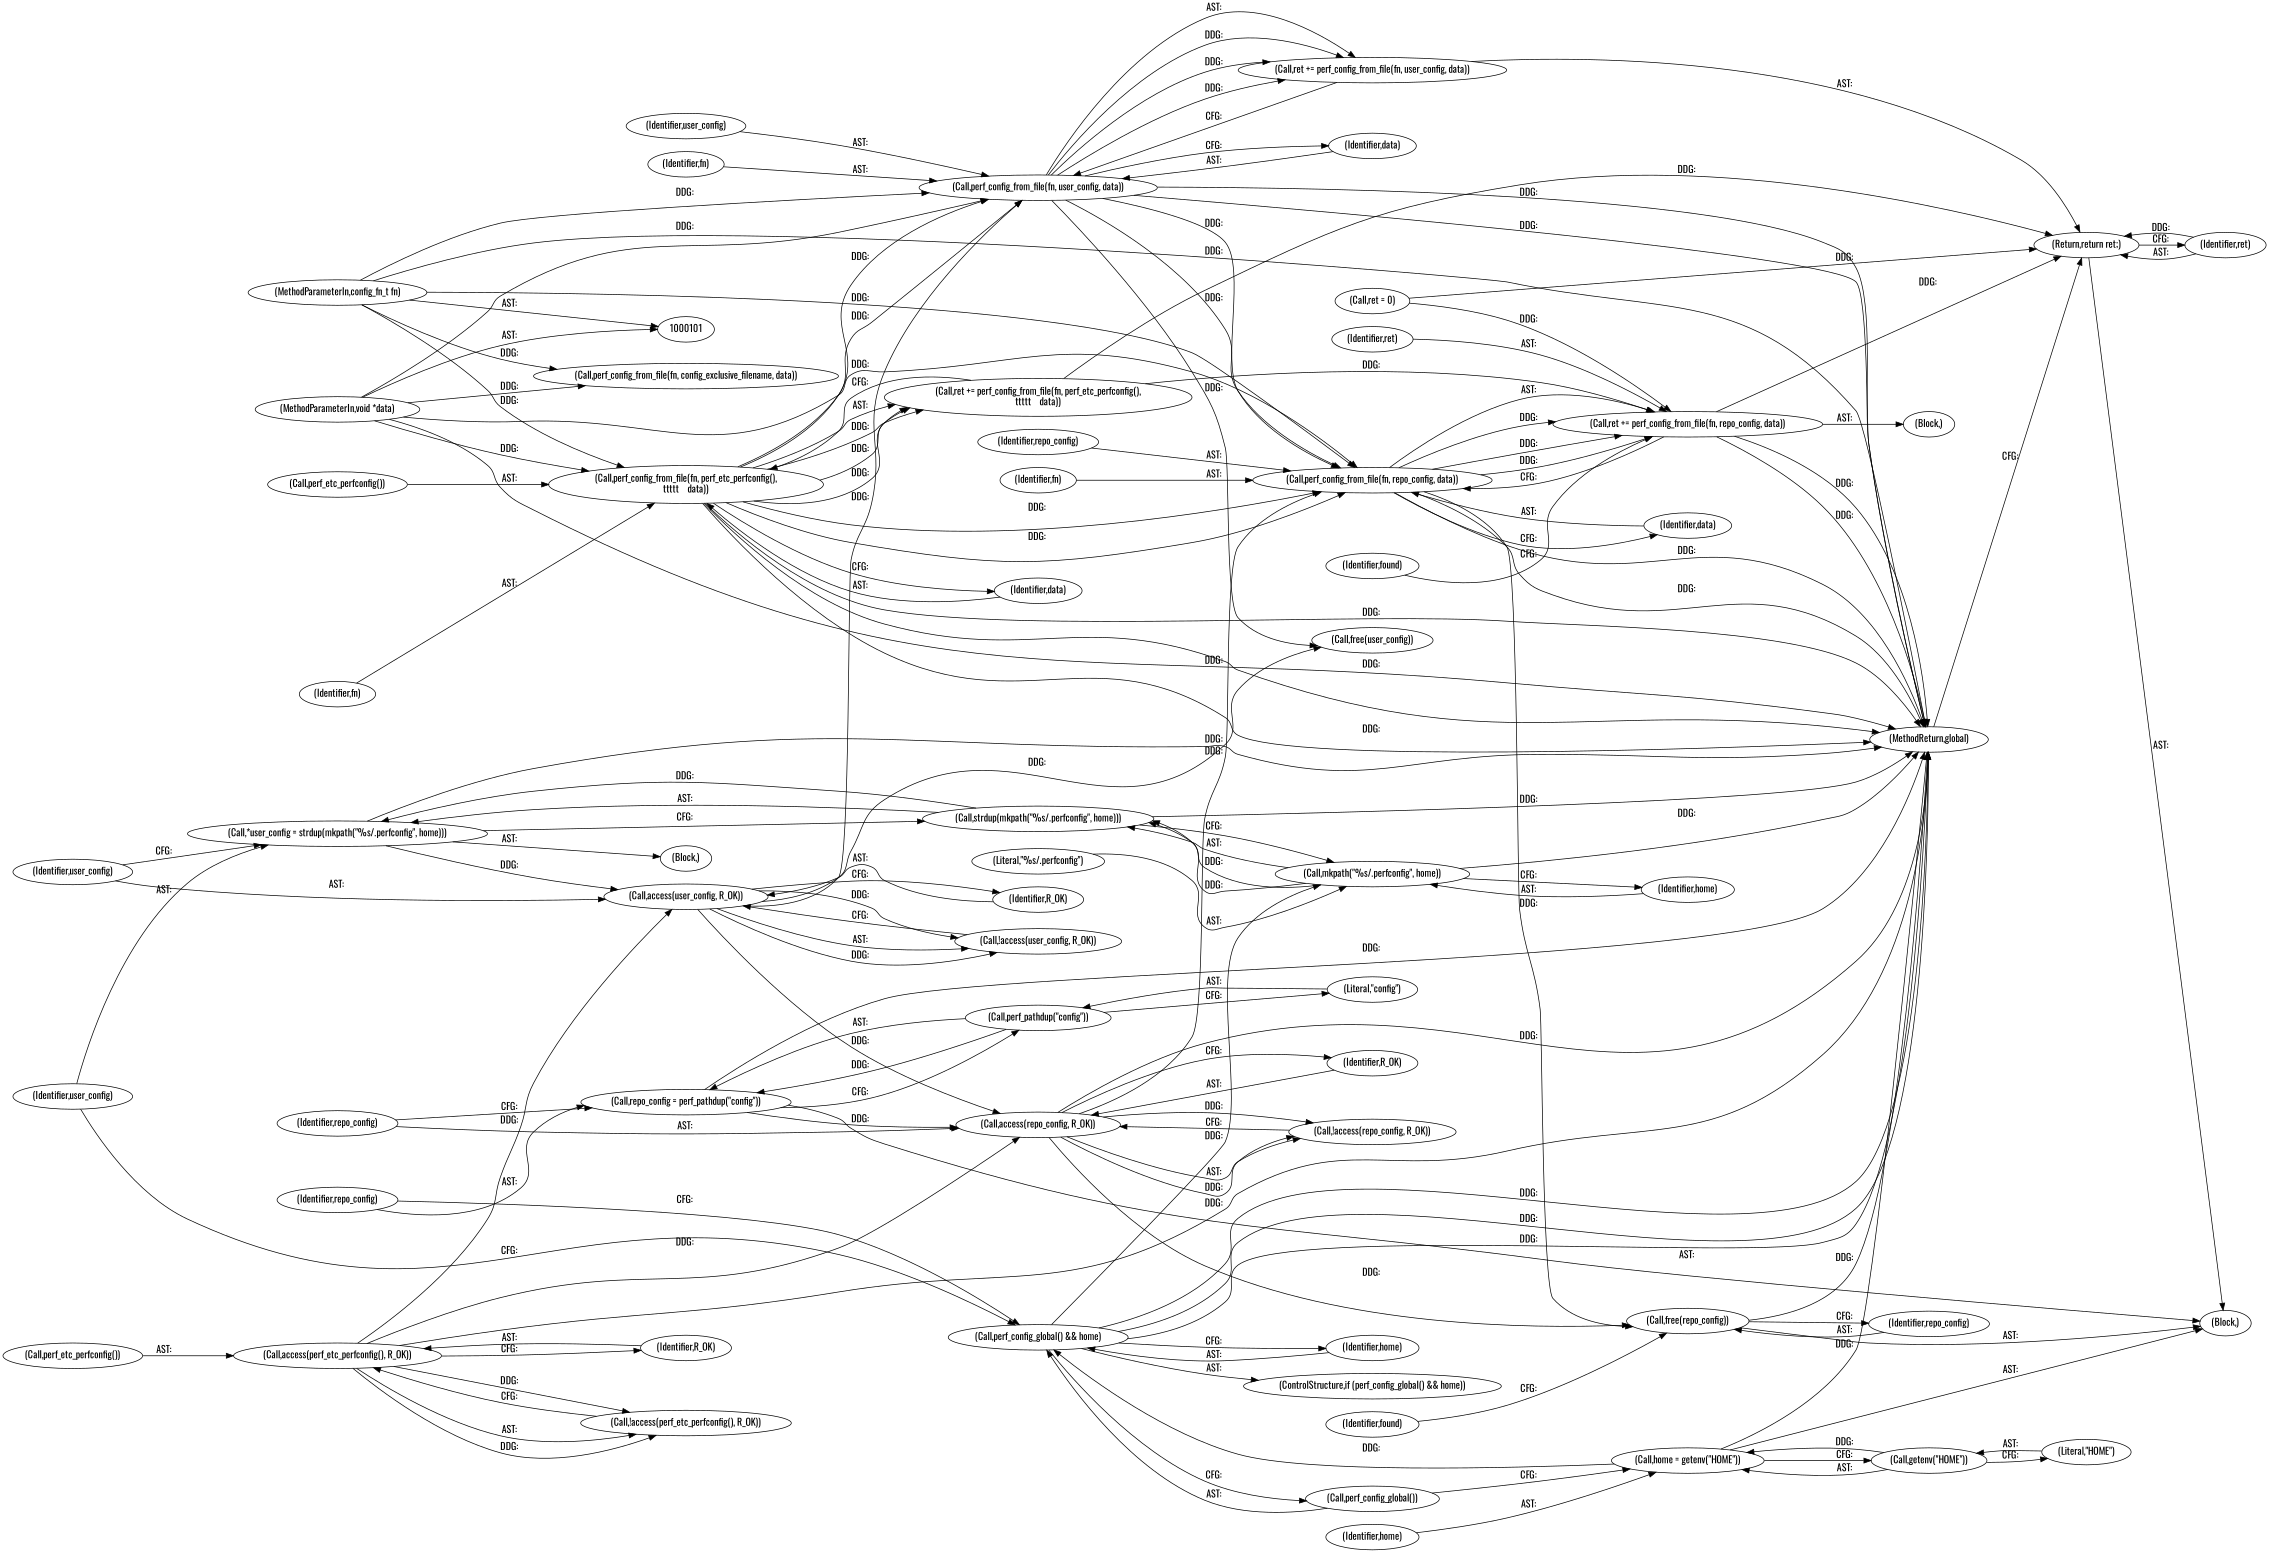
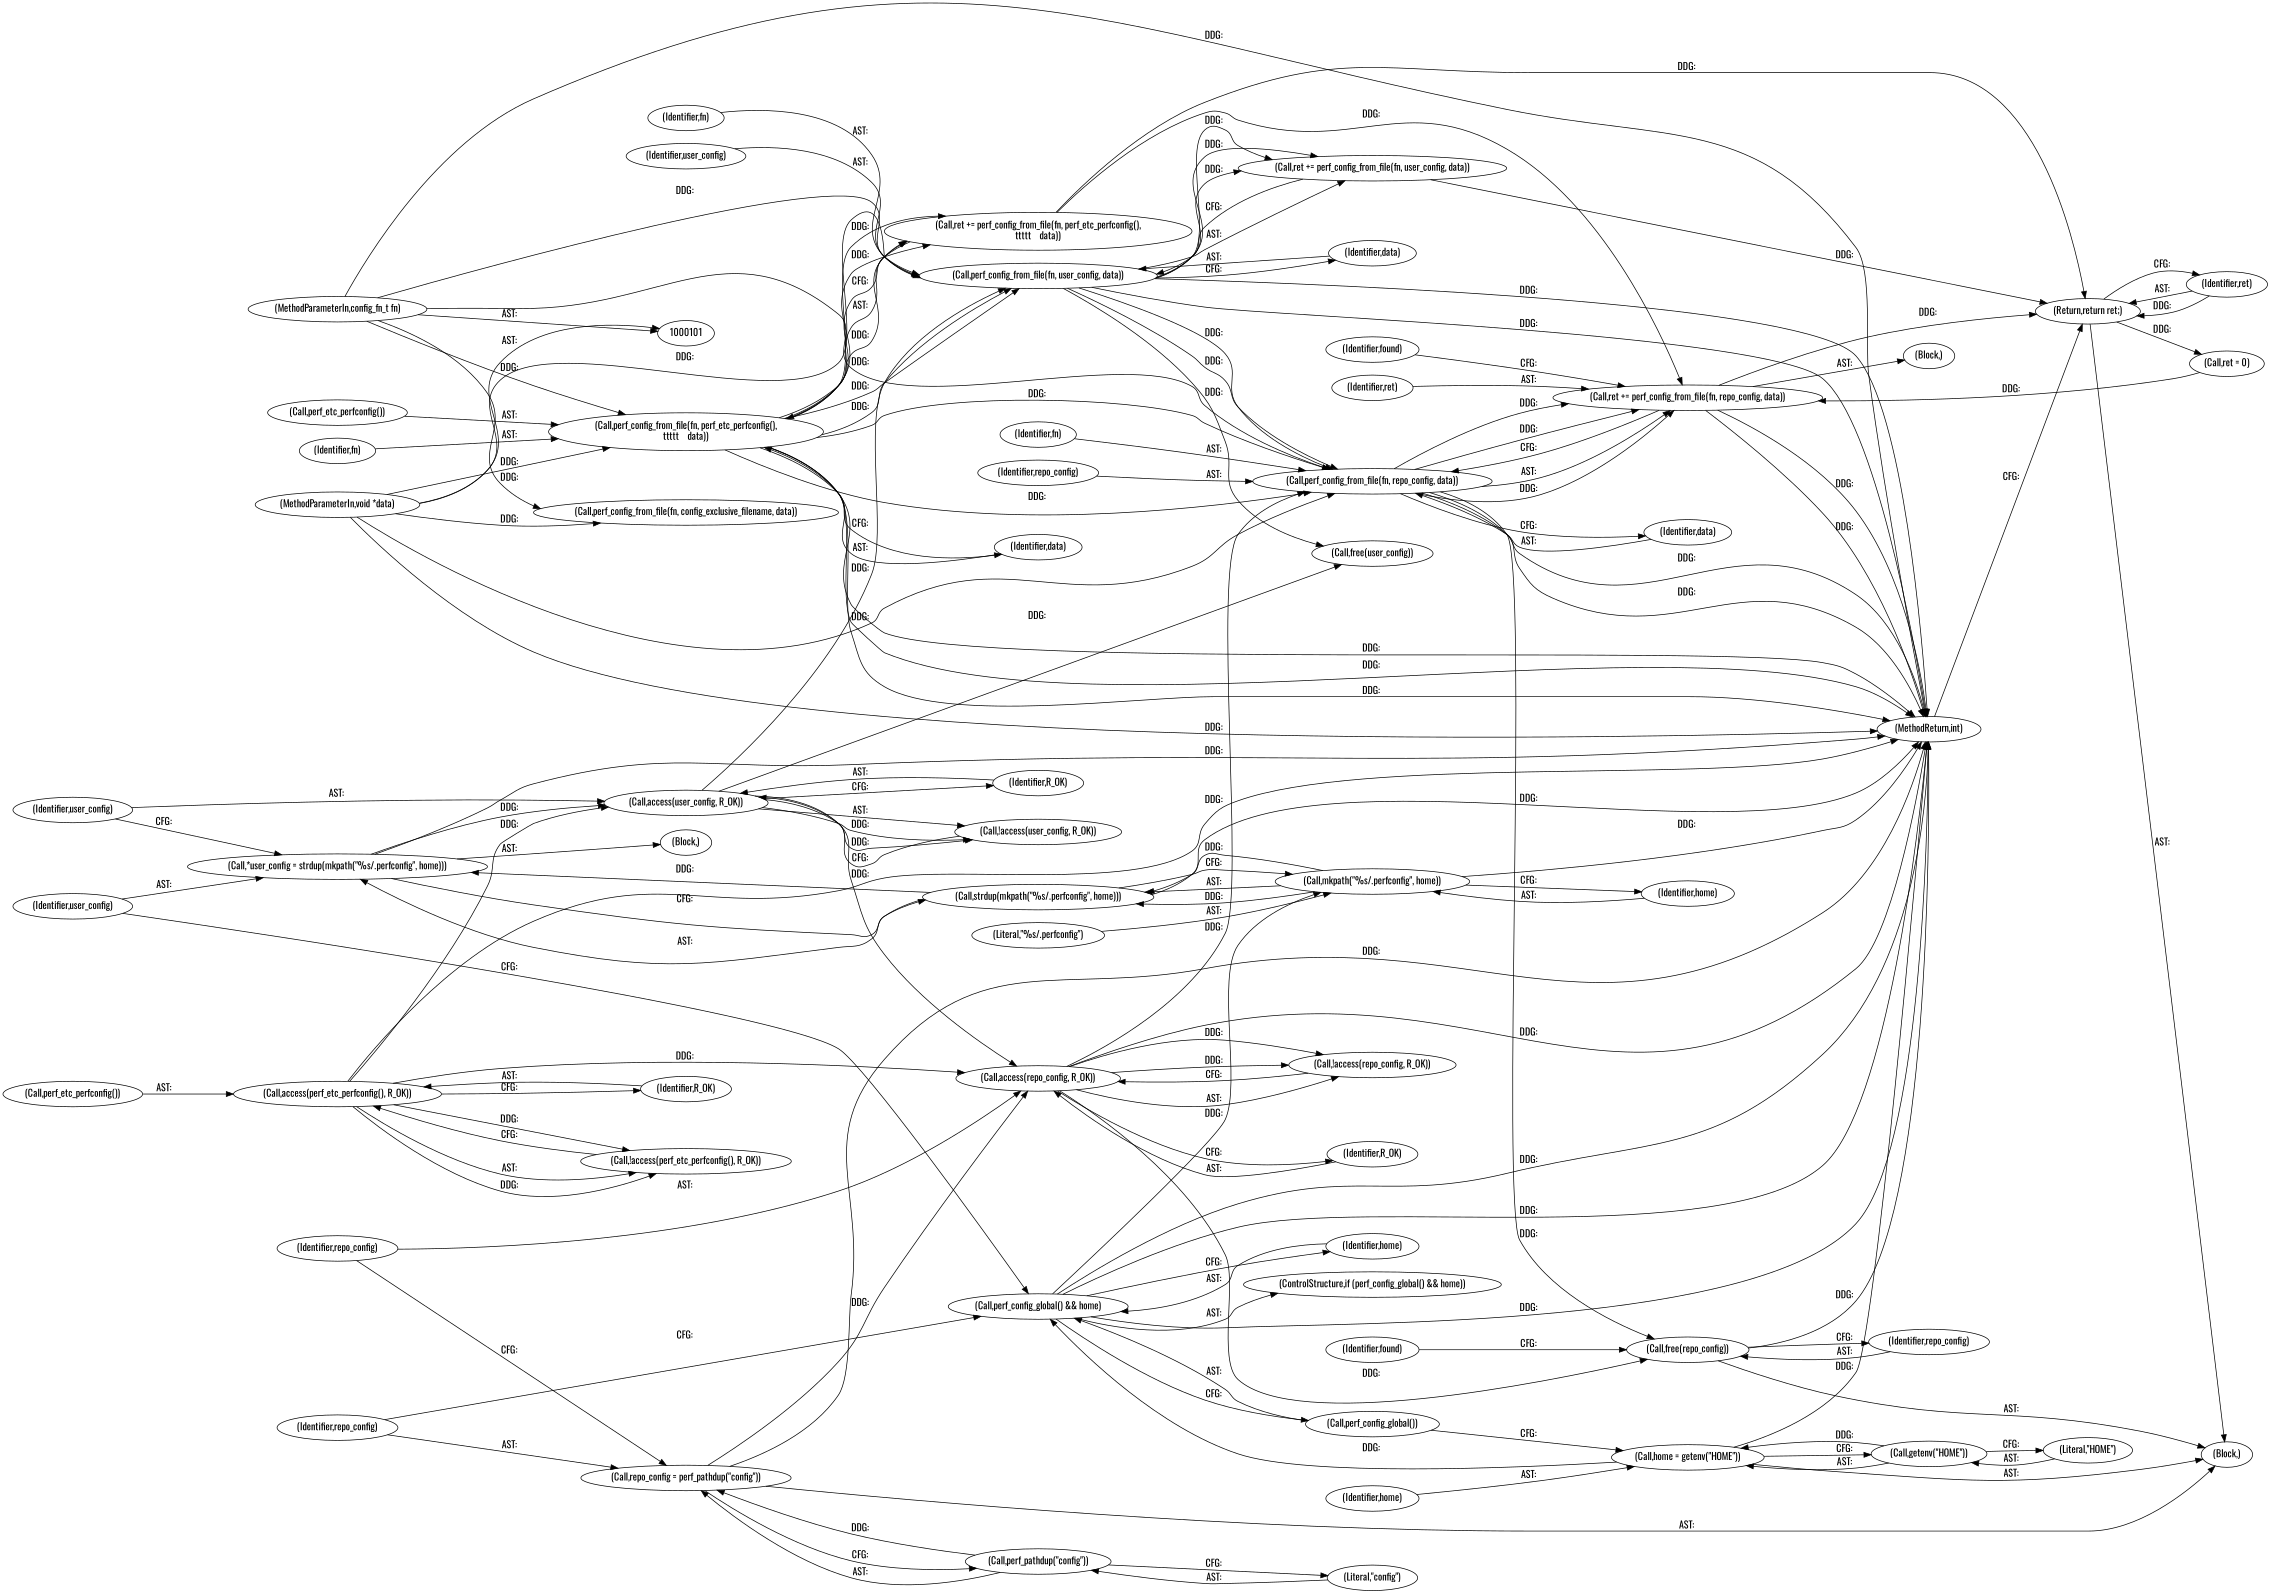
edge "(Call,ret += perf_config_from_file(fn, user_config, data))" -> "(Return,return ret;)": label "AST: " -> "DDG: "
edge "(Call,ret = 0)" -> "(Return,return ret;)": reversed
node "(MethodReturn,global)": label "(MethodReturn,global)" -> "(MethodReturn,int)"
